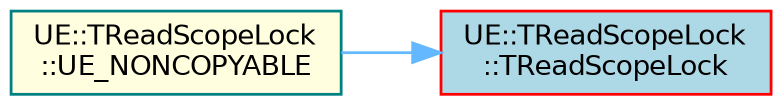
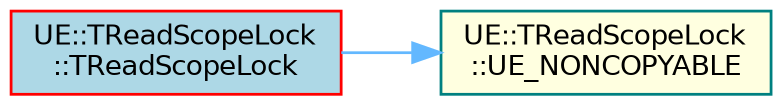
edge "UE::TReadScopeLock ::UE_NONCOPYABLE" -> "UE::TReadScopeLock ::TReadScopeLock": reversed
